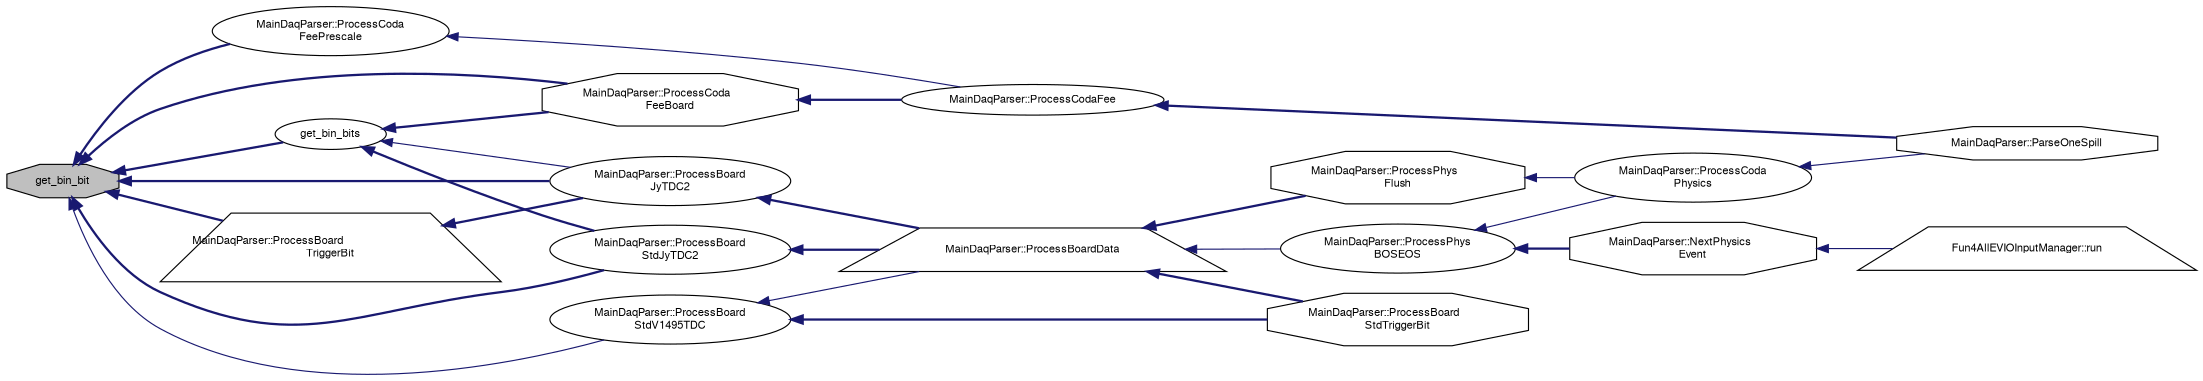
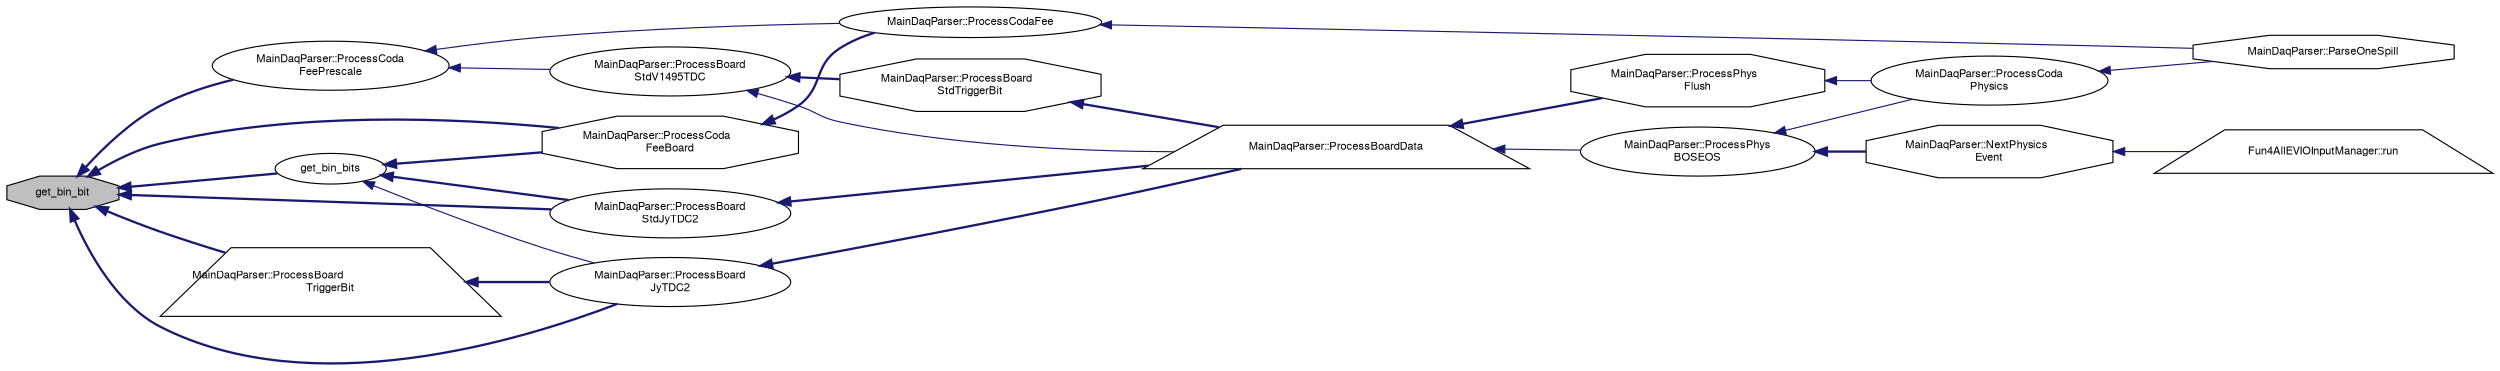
edge "MainDaqParser::ParseOneSpill" -> "MainDaqParser::ProcessCodaFee": style bold -> solid
edge "MainDaqParser::ProcessBoard StdTriggerBit" -> "MainDaqParser::ProcessBoardData": reversed
edge "MainDaqParser::ProcessBoard StdV1495TDC" -> "get_bin_bit": now "MainDaqParser::ProcessBoard StdV1495TDC" -> "MainDaqParser::ProcessCoda FeePrescale"
